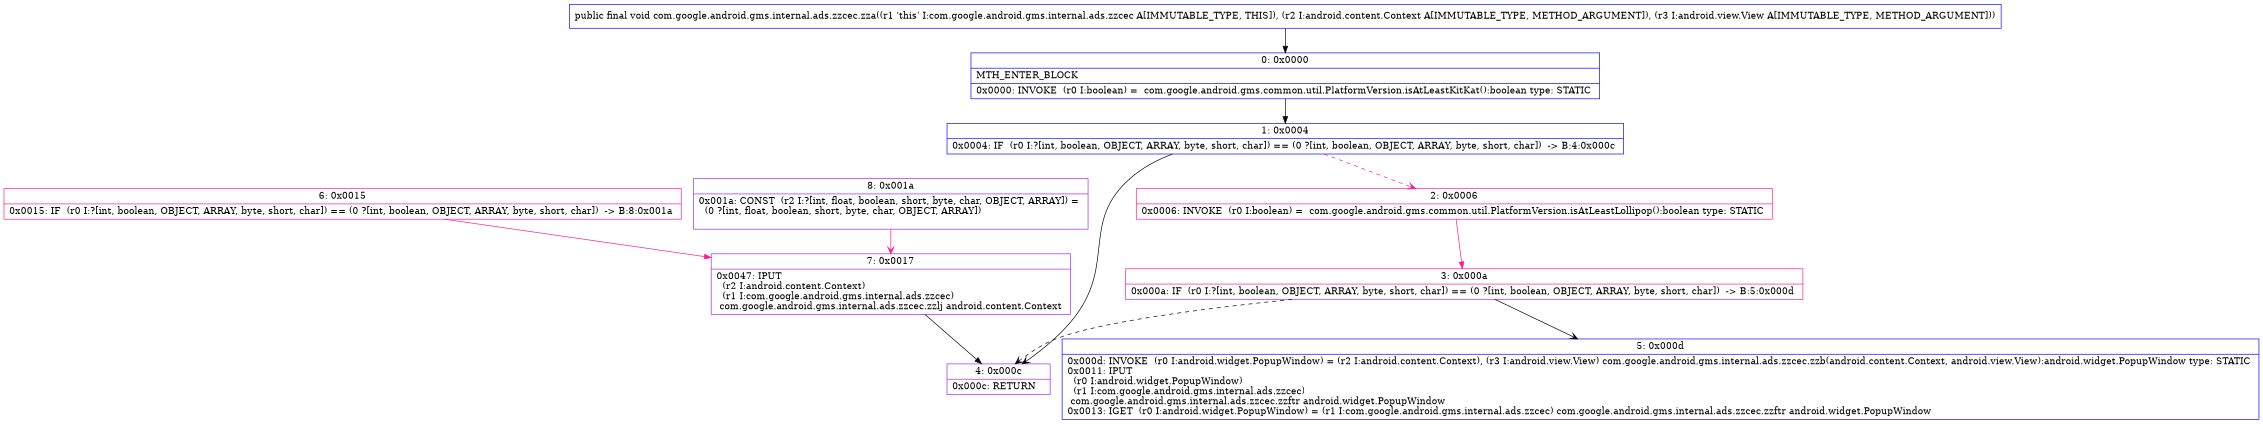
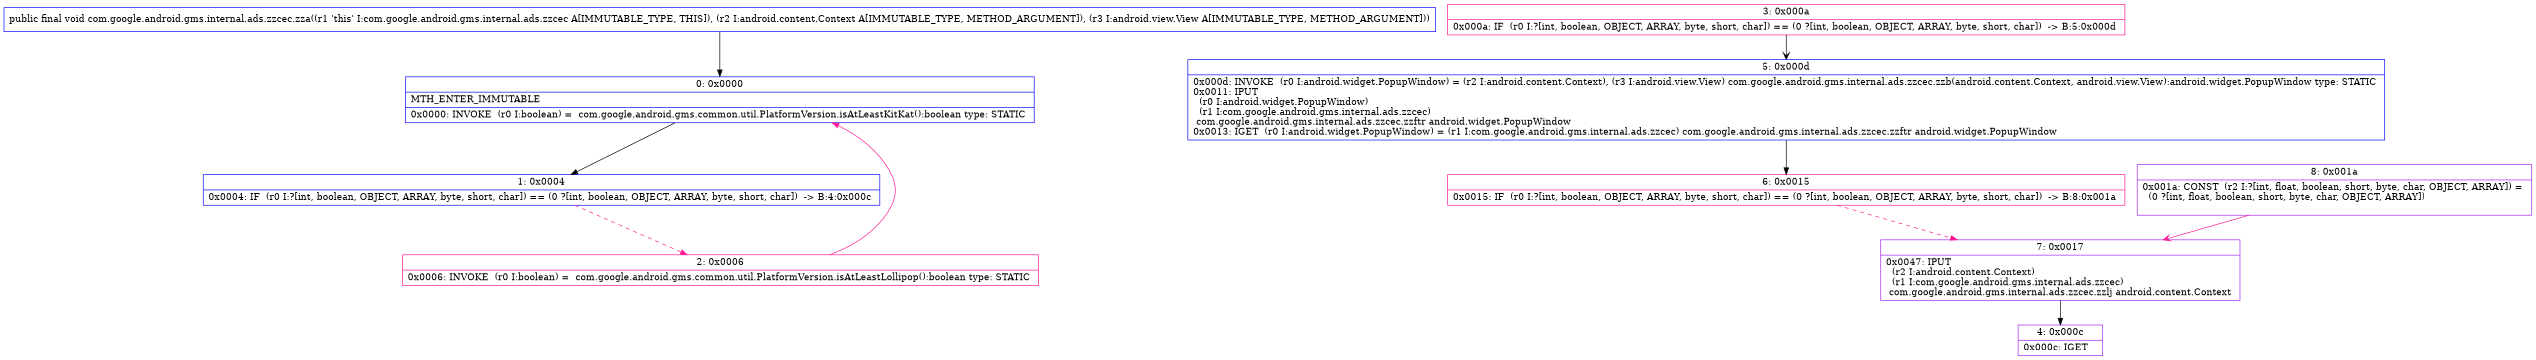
node "0: 0x0000": text "MTH_ENTER_BLOCK" -> "MTH_ENTER_IMMUTABLE"
edge "5: 0x000d" -> "6: 0x0015": added
edge "1: 0x0004" -> "2: 0x0006": arrowhead vee -> normal
edge "6: 0x0015" -> "7: 0x0017": style solid -> dashed
edge "2: 0x0006" -> "3: 0x000a": now "2: 0x0006" -> "0: 0x0000"
edge "1: 0x0004" -> "4: 0x000c": removed
edge "3: 0x000a" -> "4: 0x000c": removed
node "4: 0x000c": text "0x000c: RETURN" -> "0x000c: IGET"
